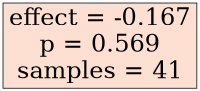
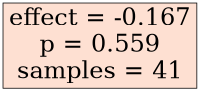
node "effect = -0.167 p = 0.569 samples = 41": label "effect = -0.167 p = 0.569 samples = 41" -> "effect = -0.167 p = 0.559 samples = 41"
